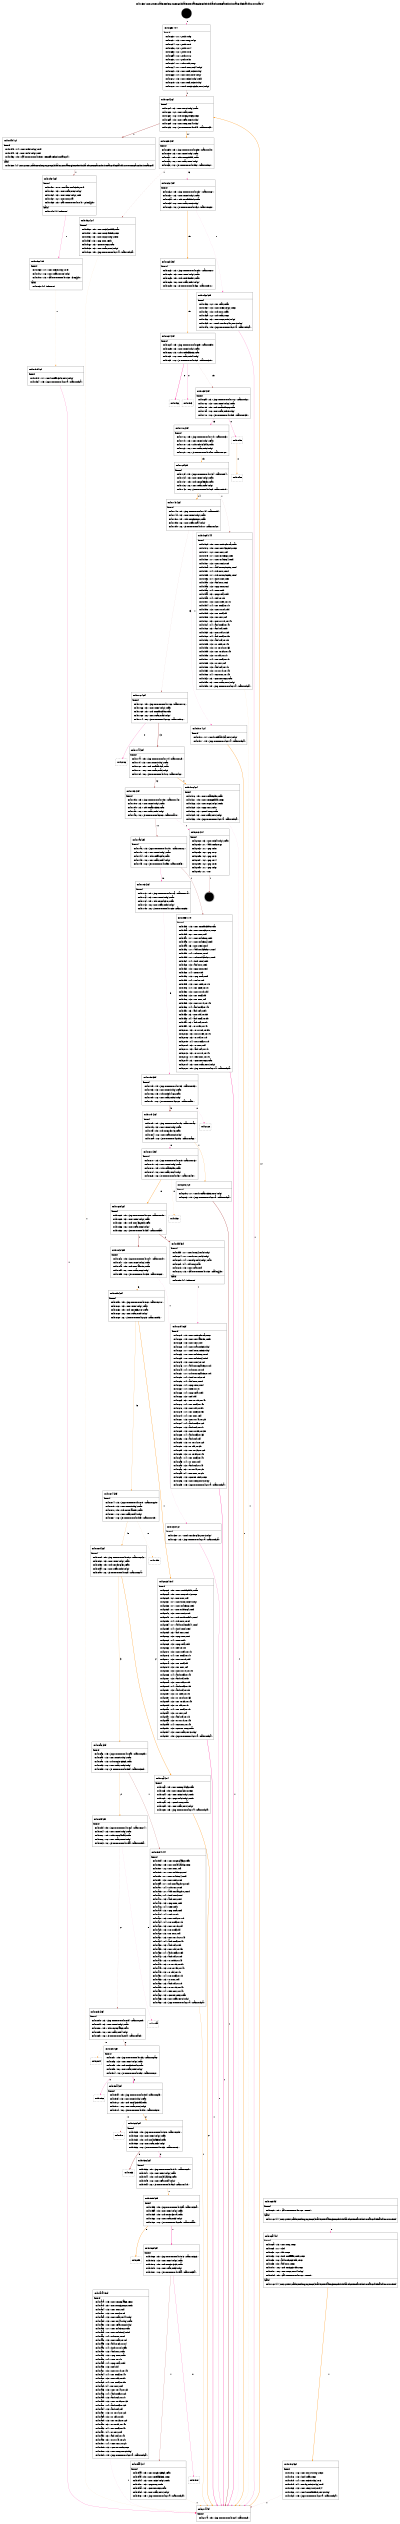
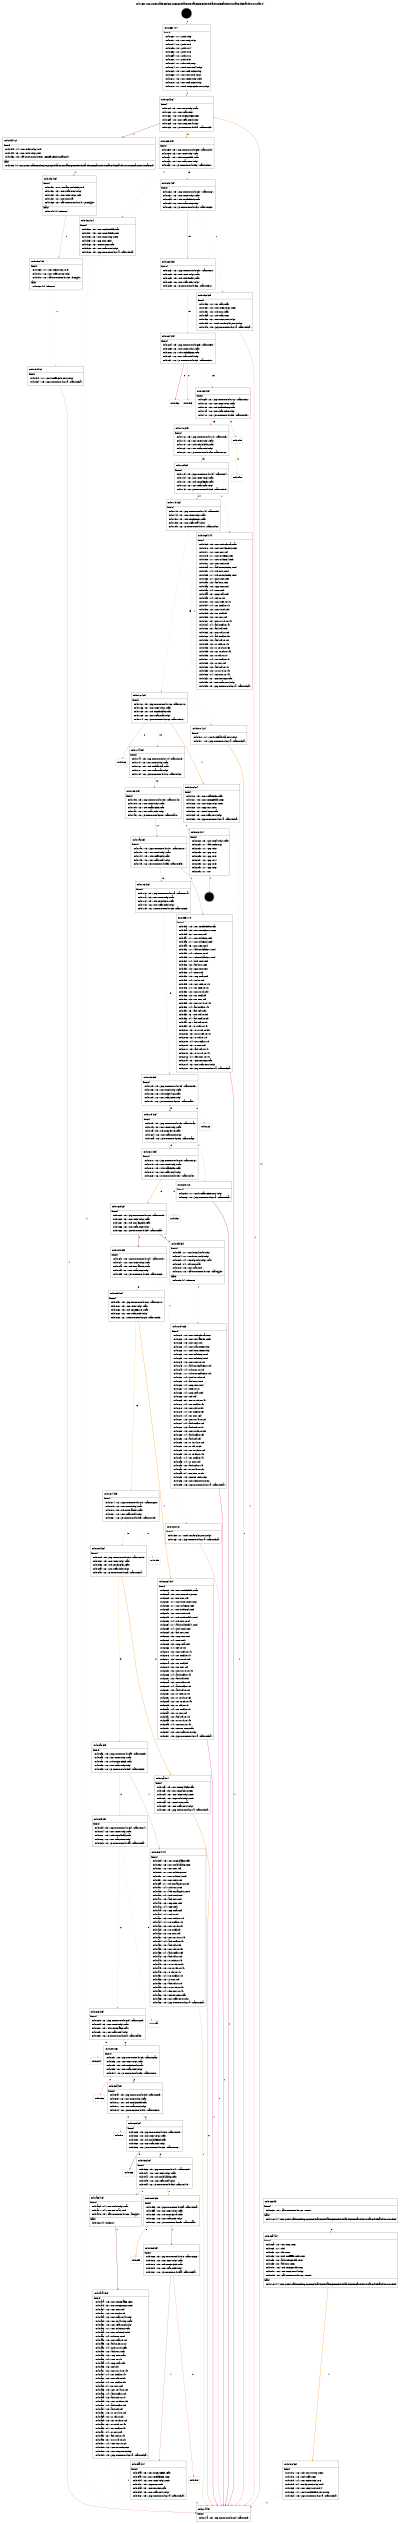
edge "0x401761 [25]" -> "0x40177a [25]": style bold -> dotted
edge "0x40177a [25]" -> "0x401b1c [27]": now "0x401761 [25]" -> "0x401b1c [27]"
node "0x401a6d [13]": added
